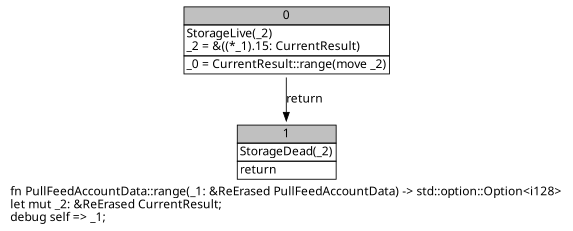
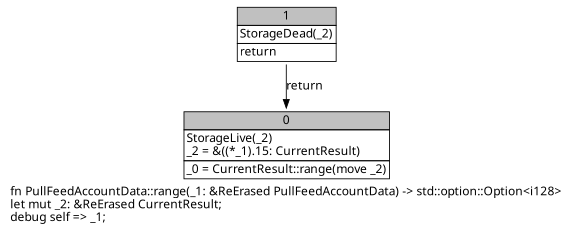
edge "0" -> "1": reversed
